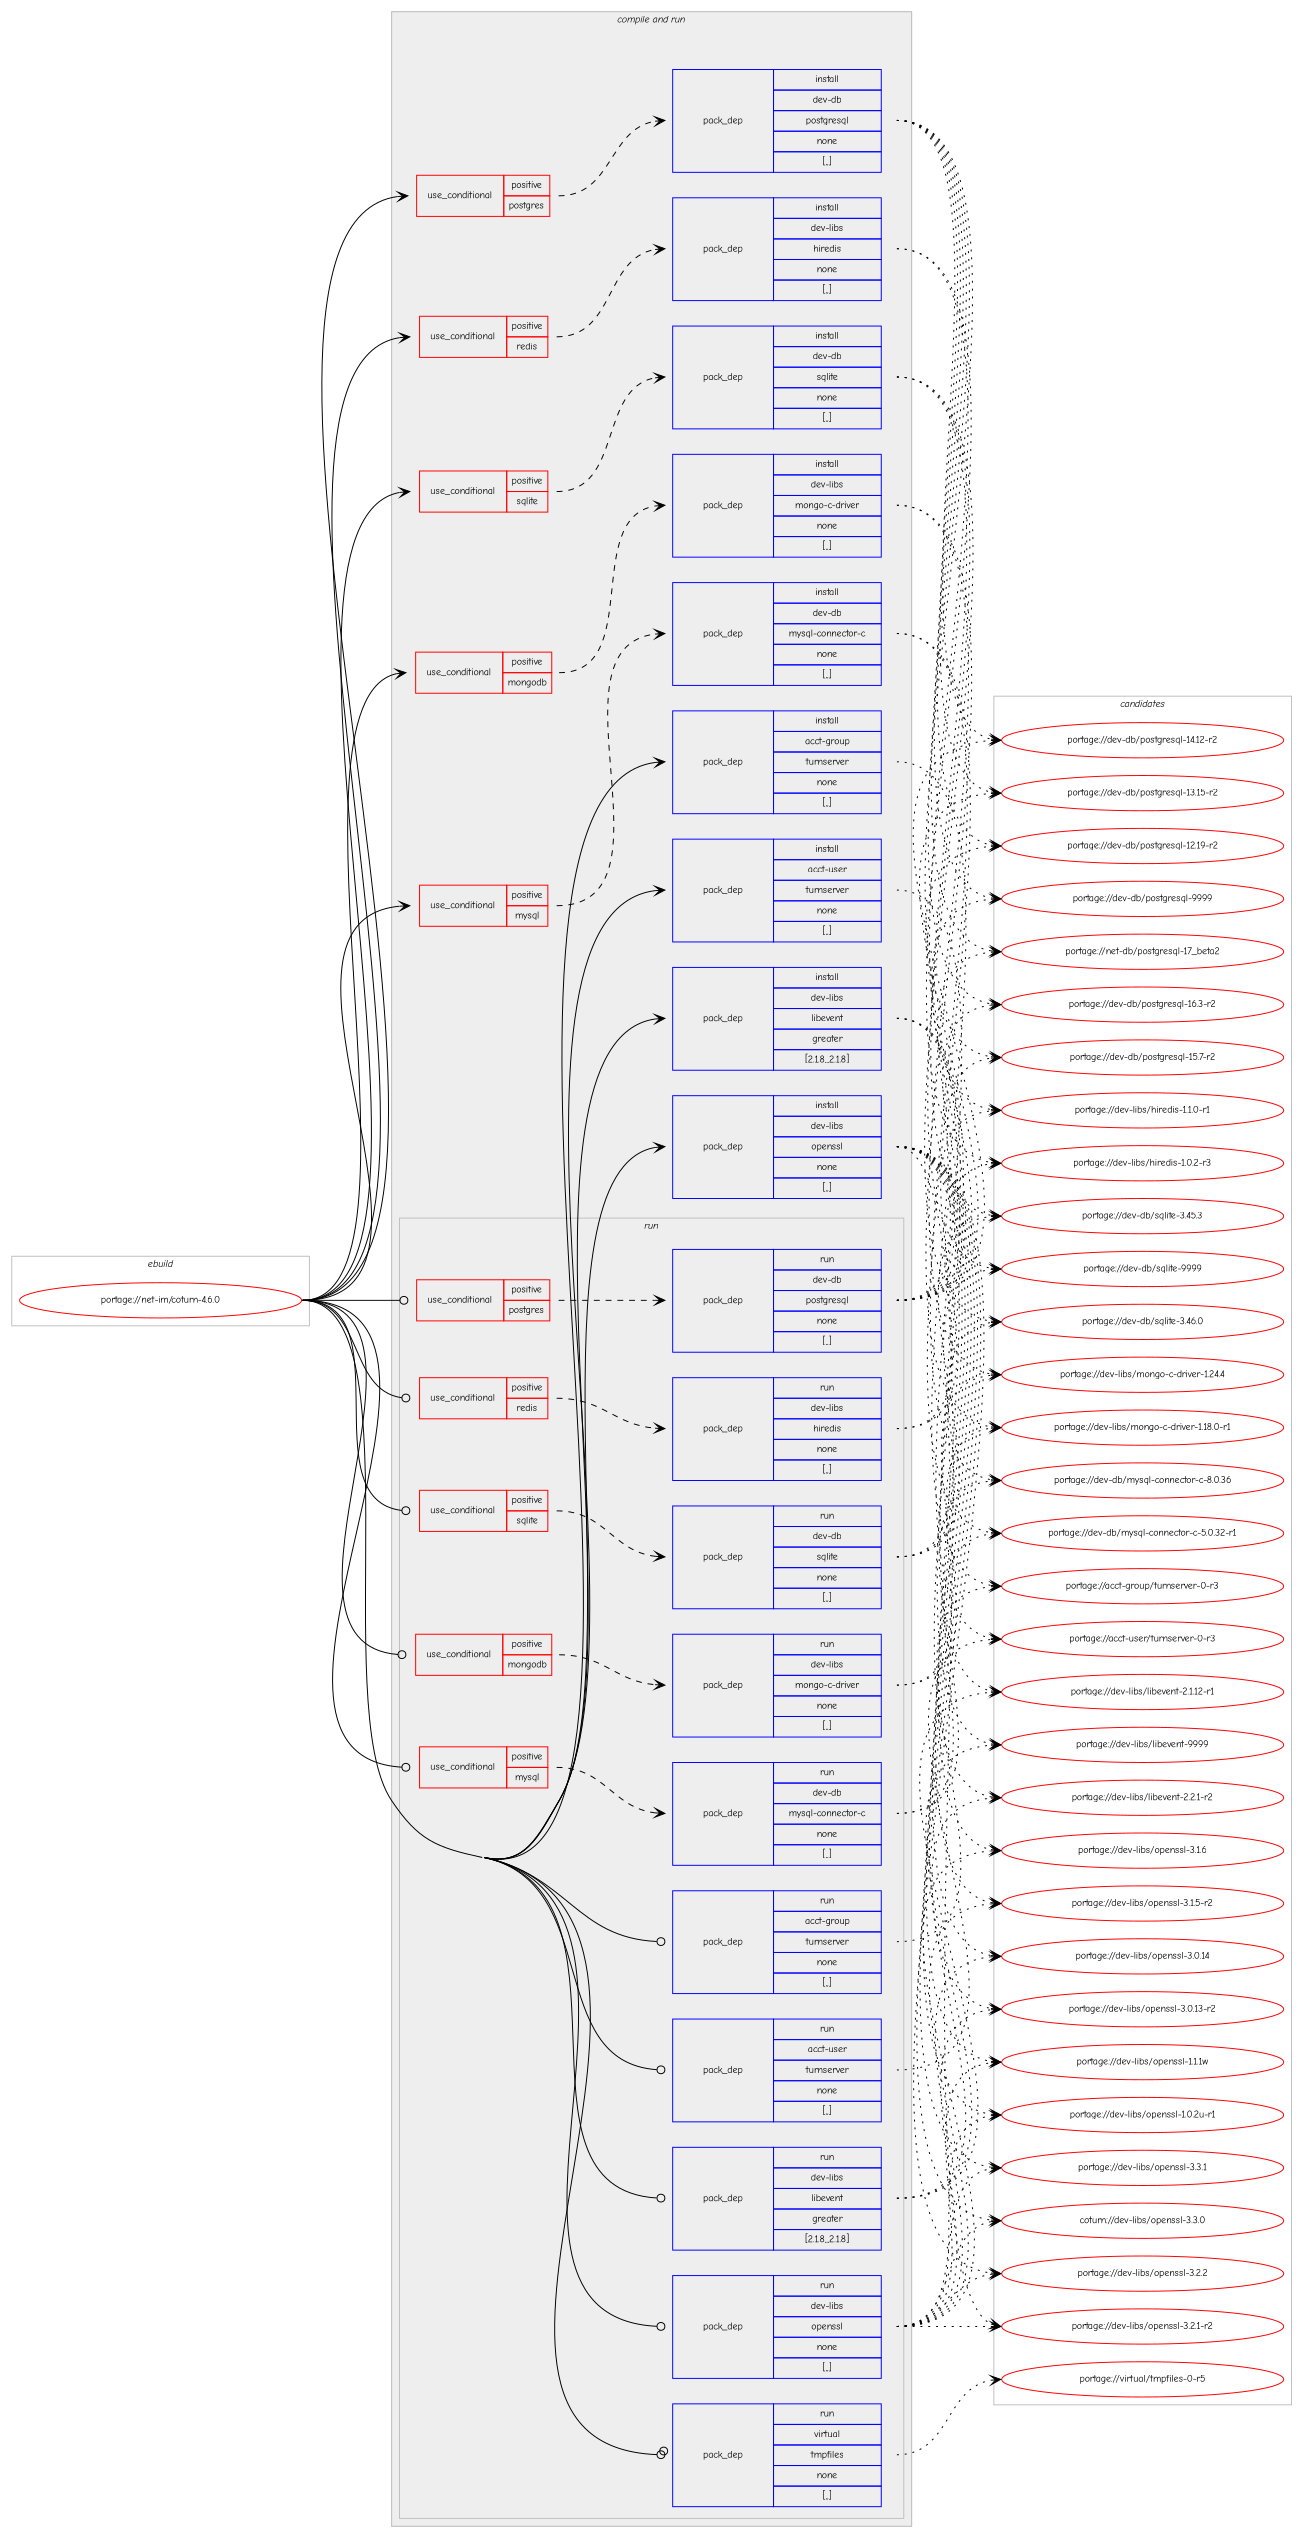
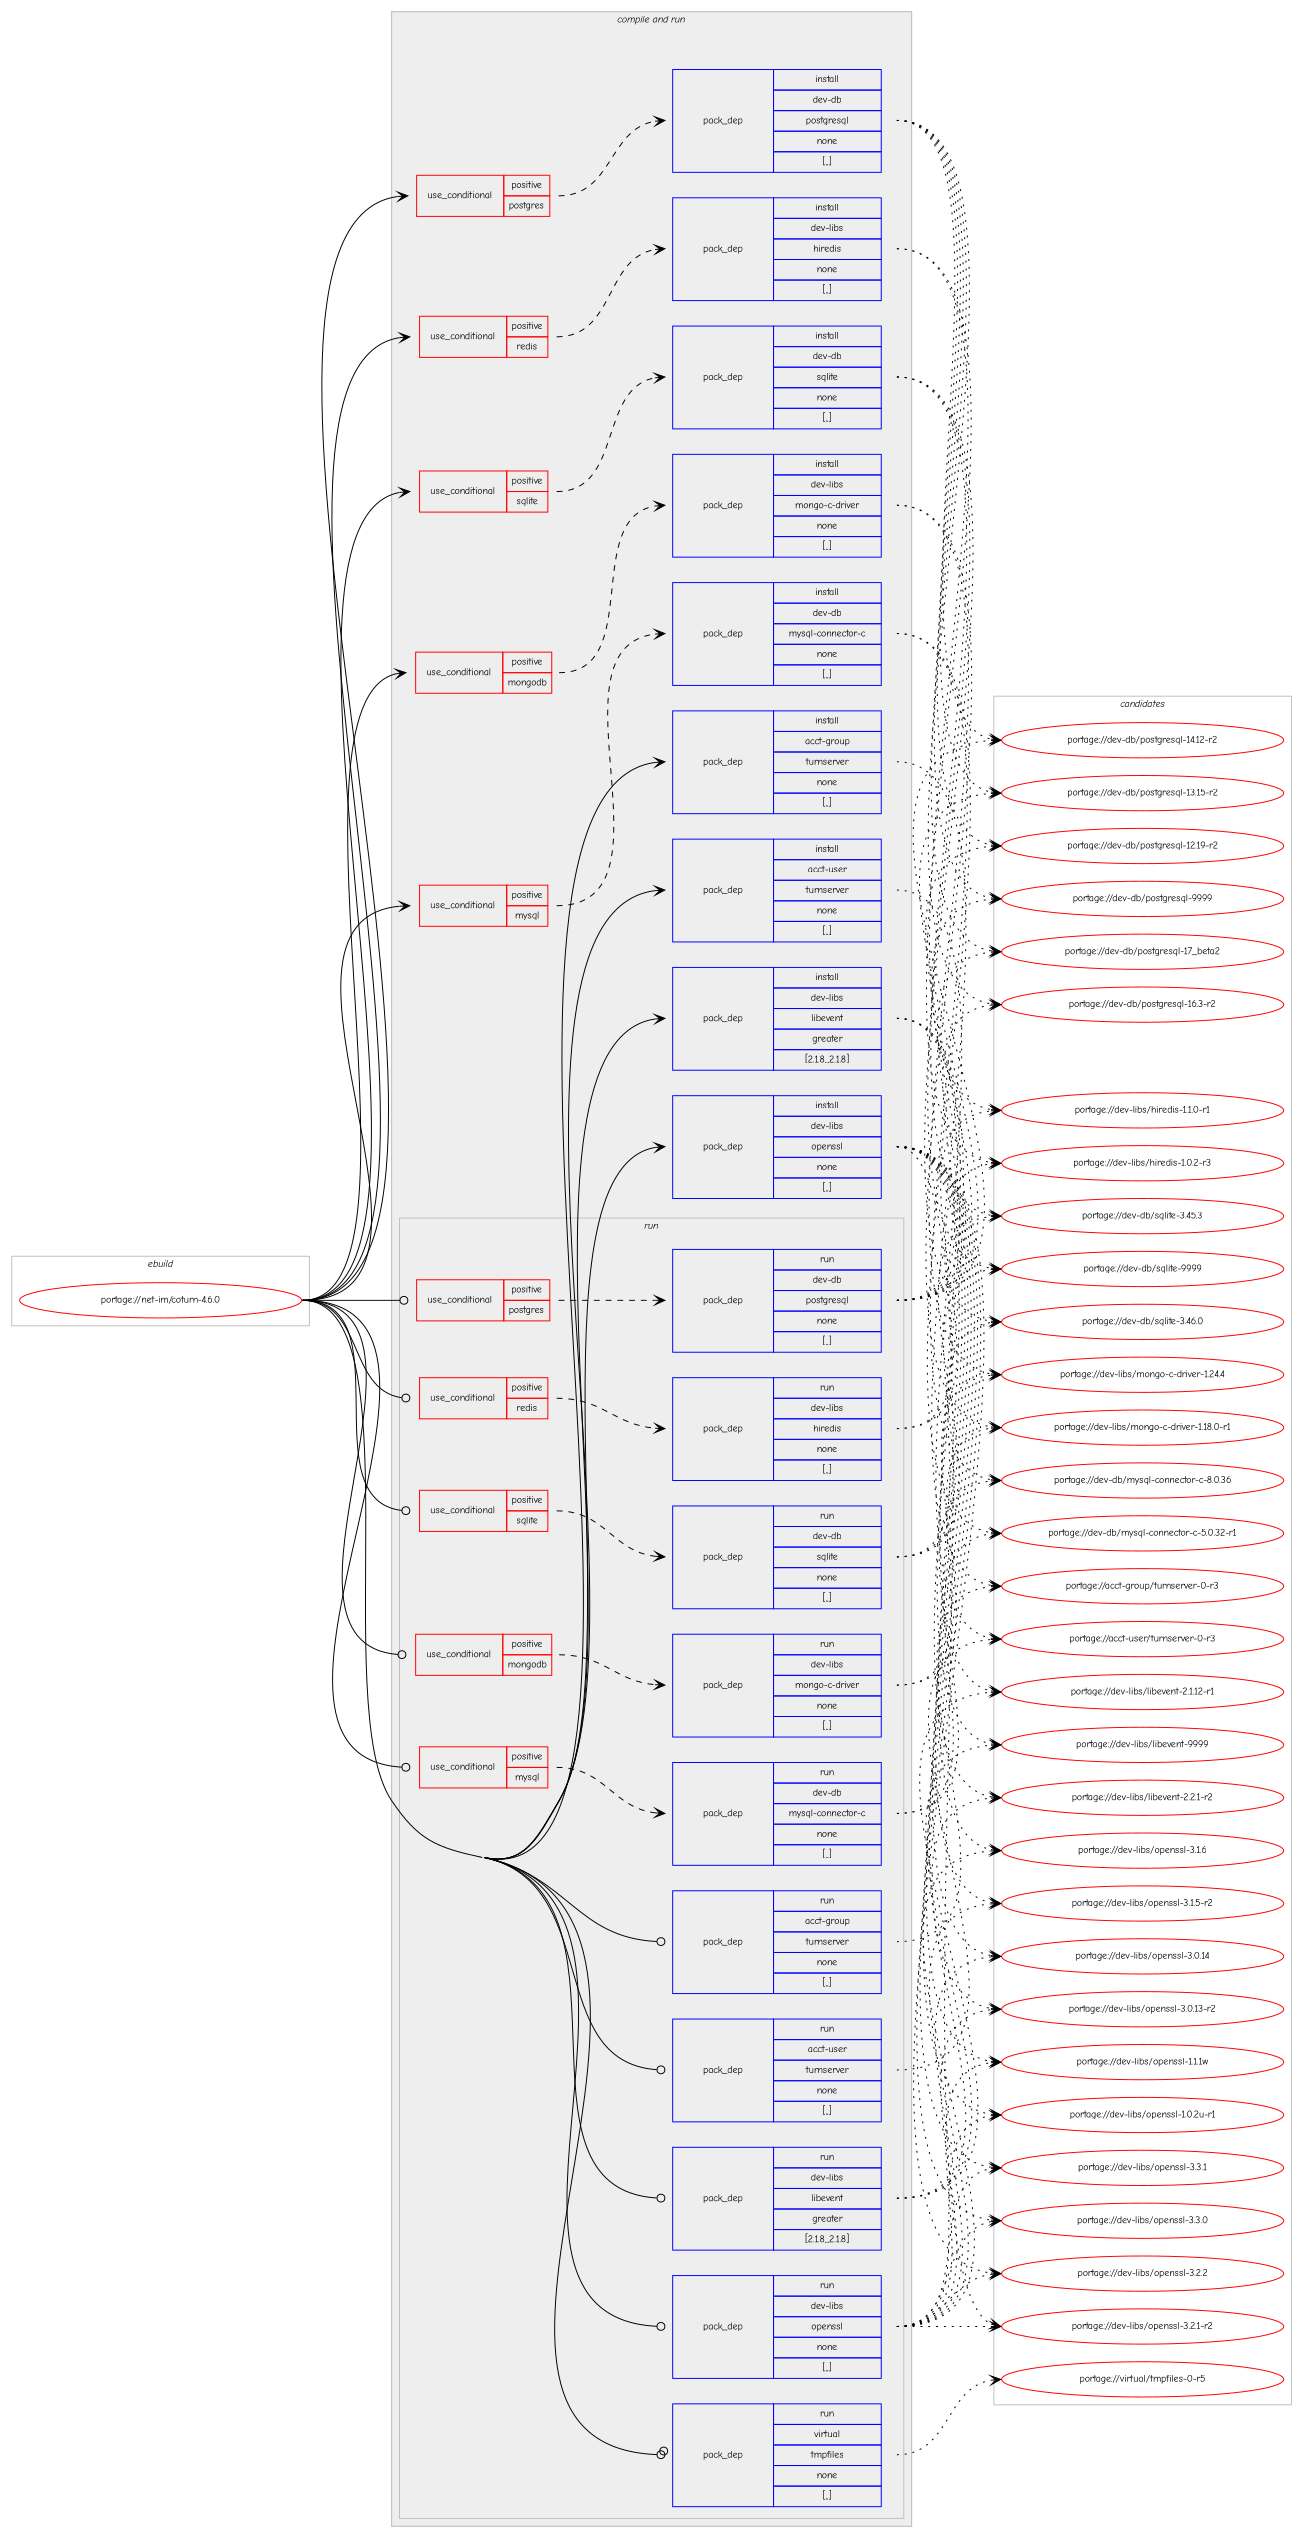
node "portage://net-db/postgresql-17_beta2": label "portage://net-db/postgresql-17_beta2" -> "portage://dev-db/postgresql-17_beta2"
node "portage://dev-db/postgresql-15.7-r2": removed
node "coturn://dev-libs/openssl-3.3.0": label "coturn://dev-libs/openssl-3.3.0" -> "portage://dev-libs/openssl-3.3.0"
